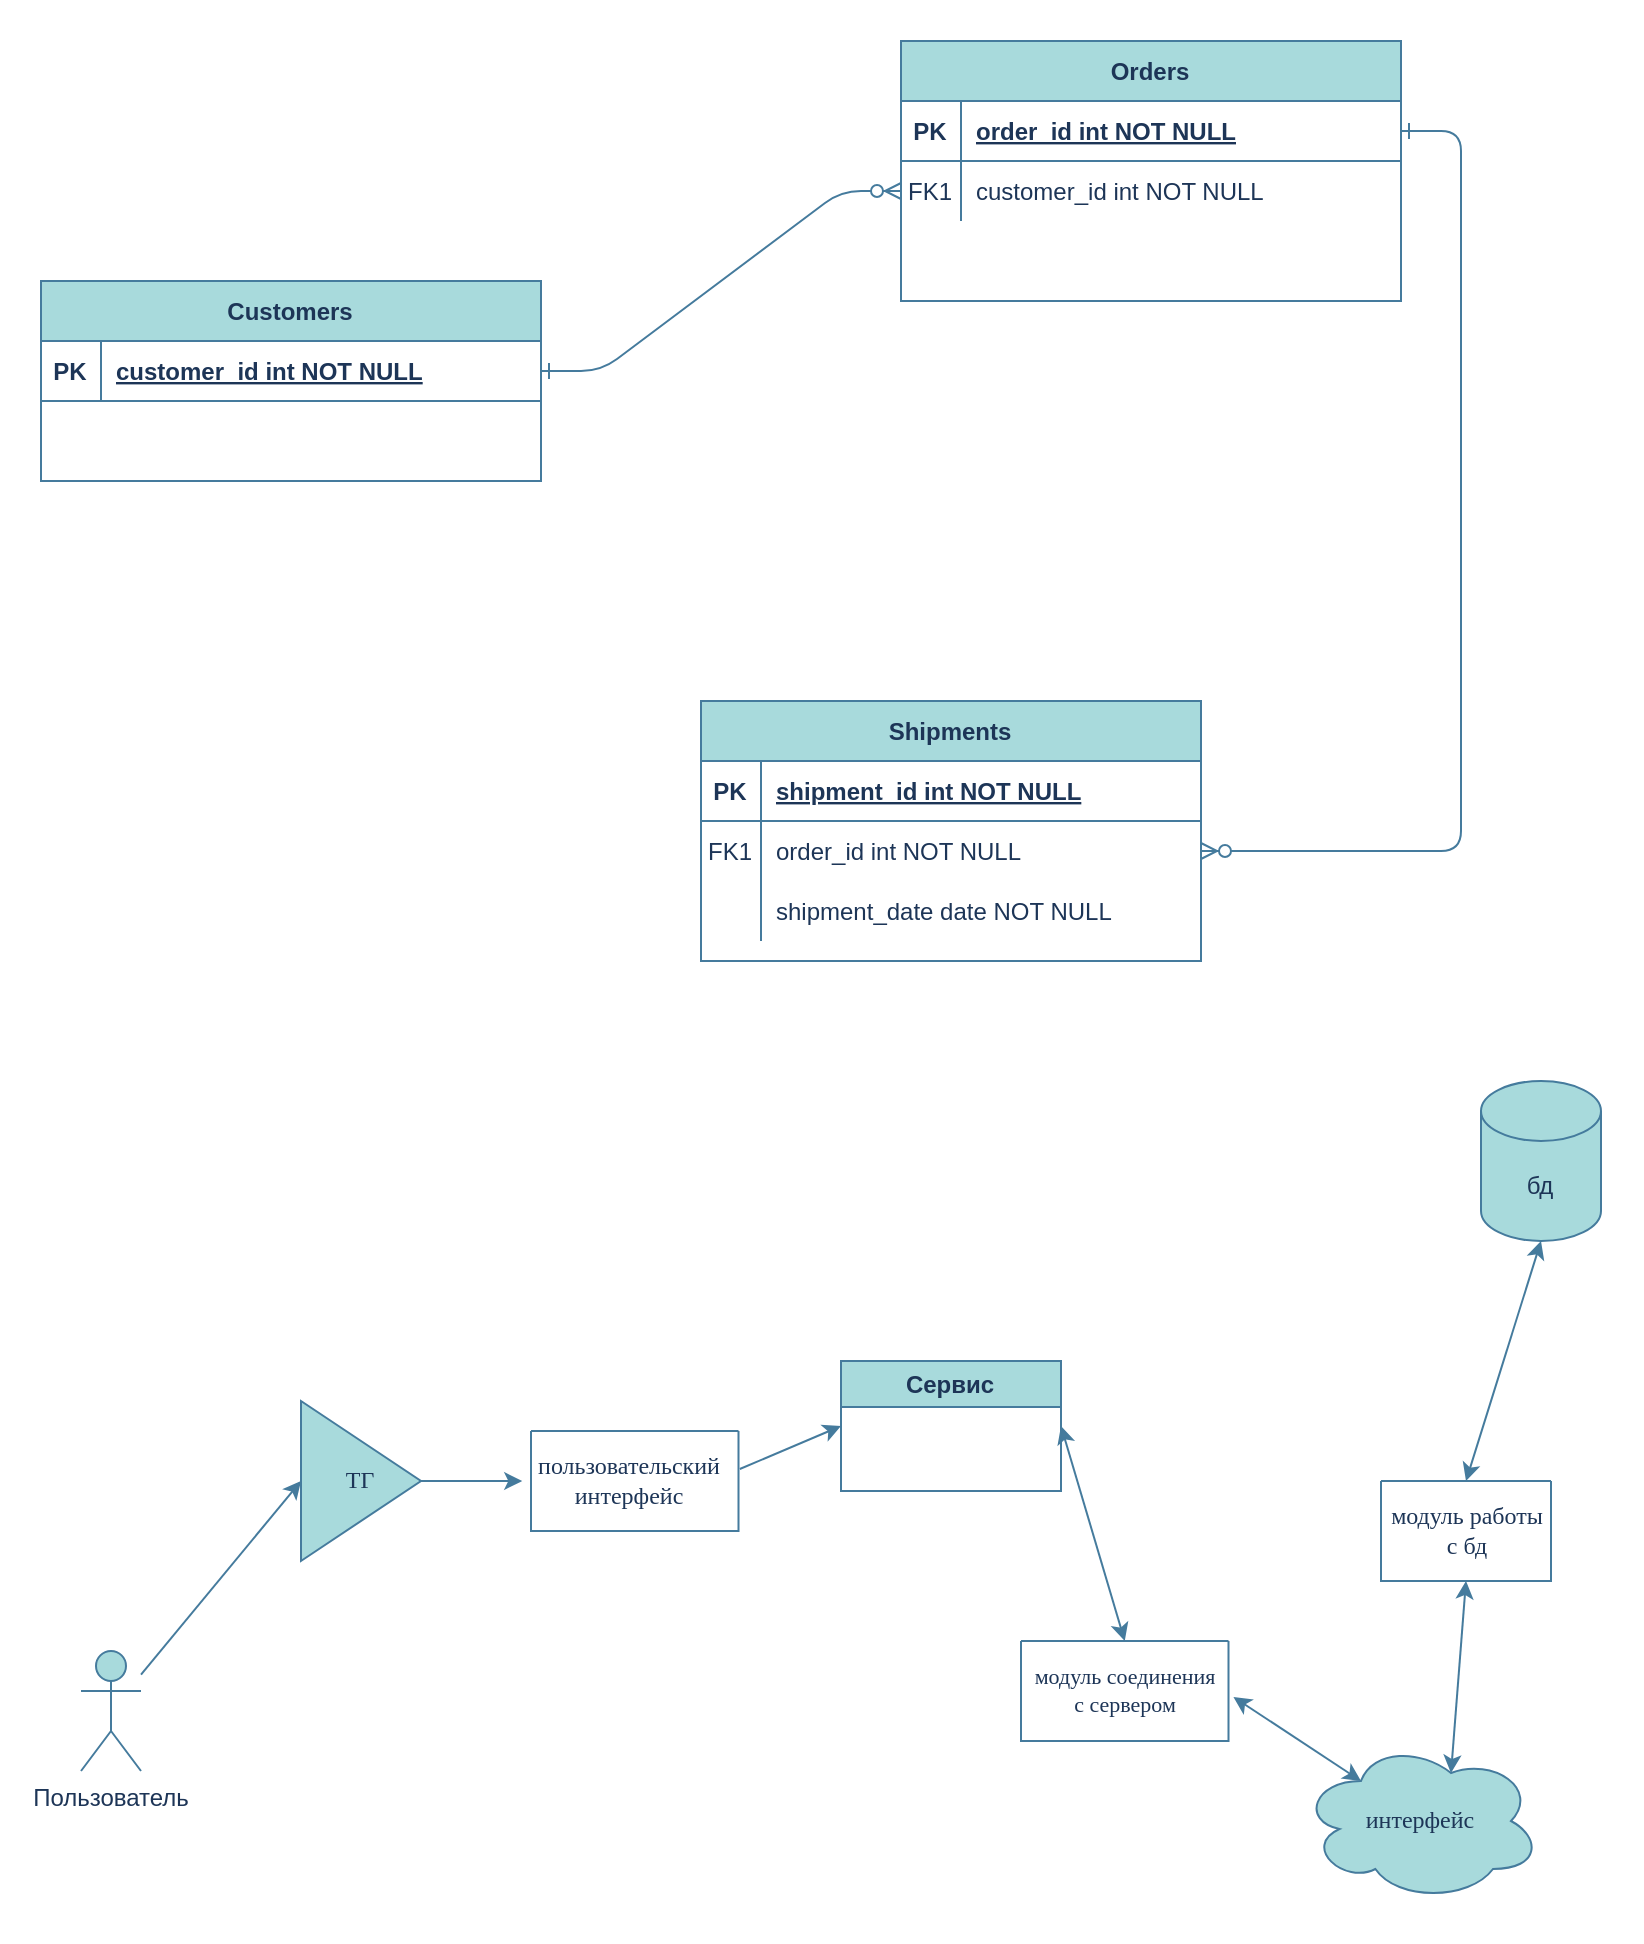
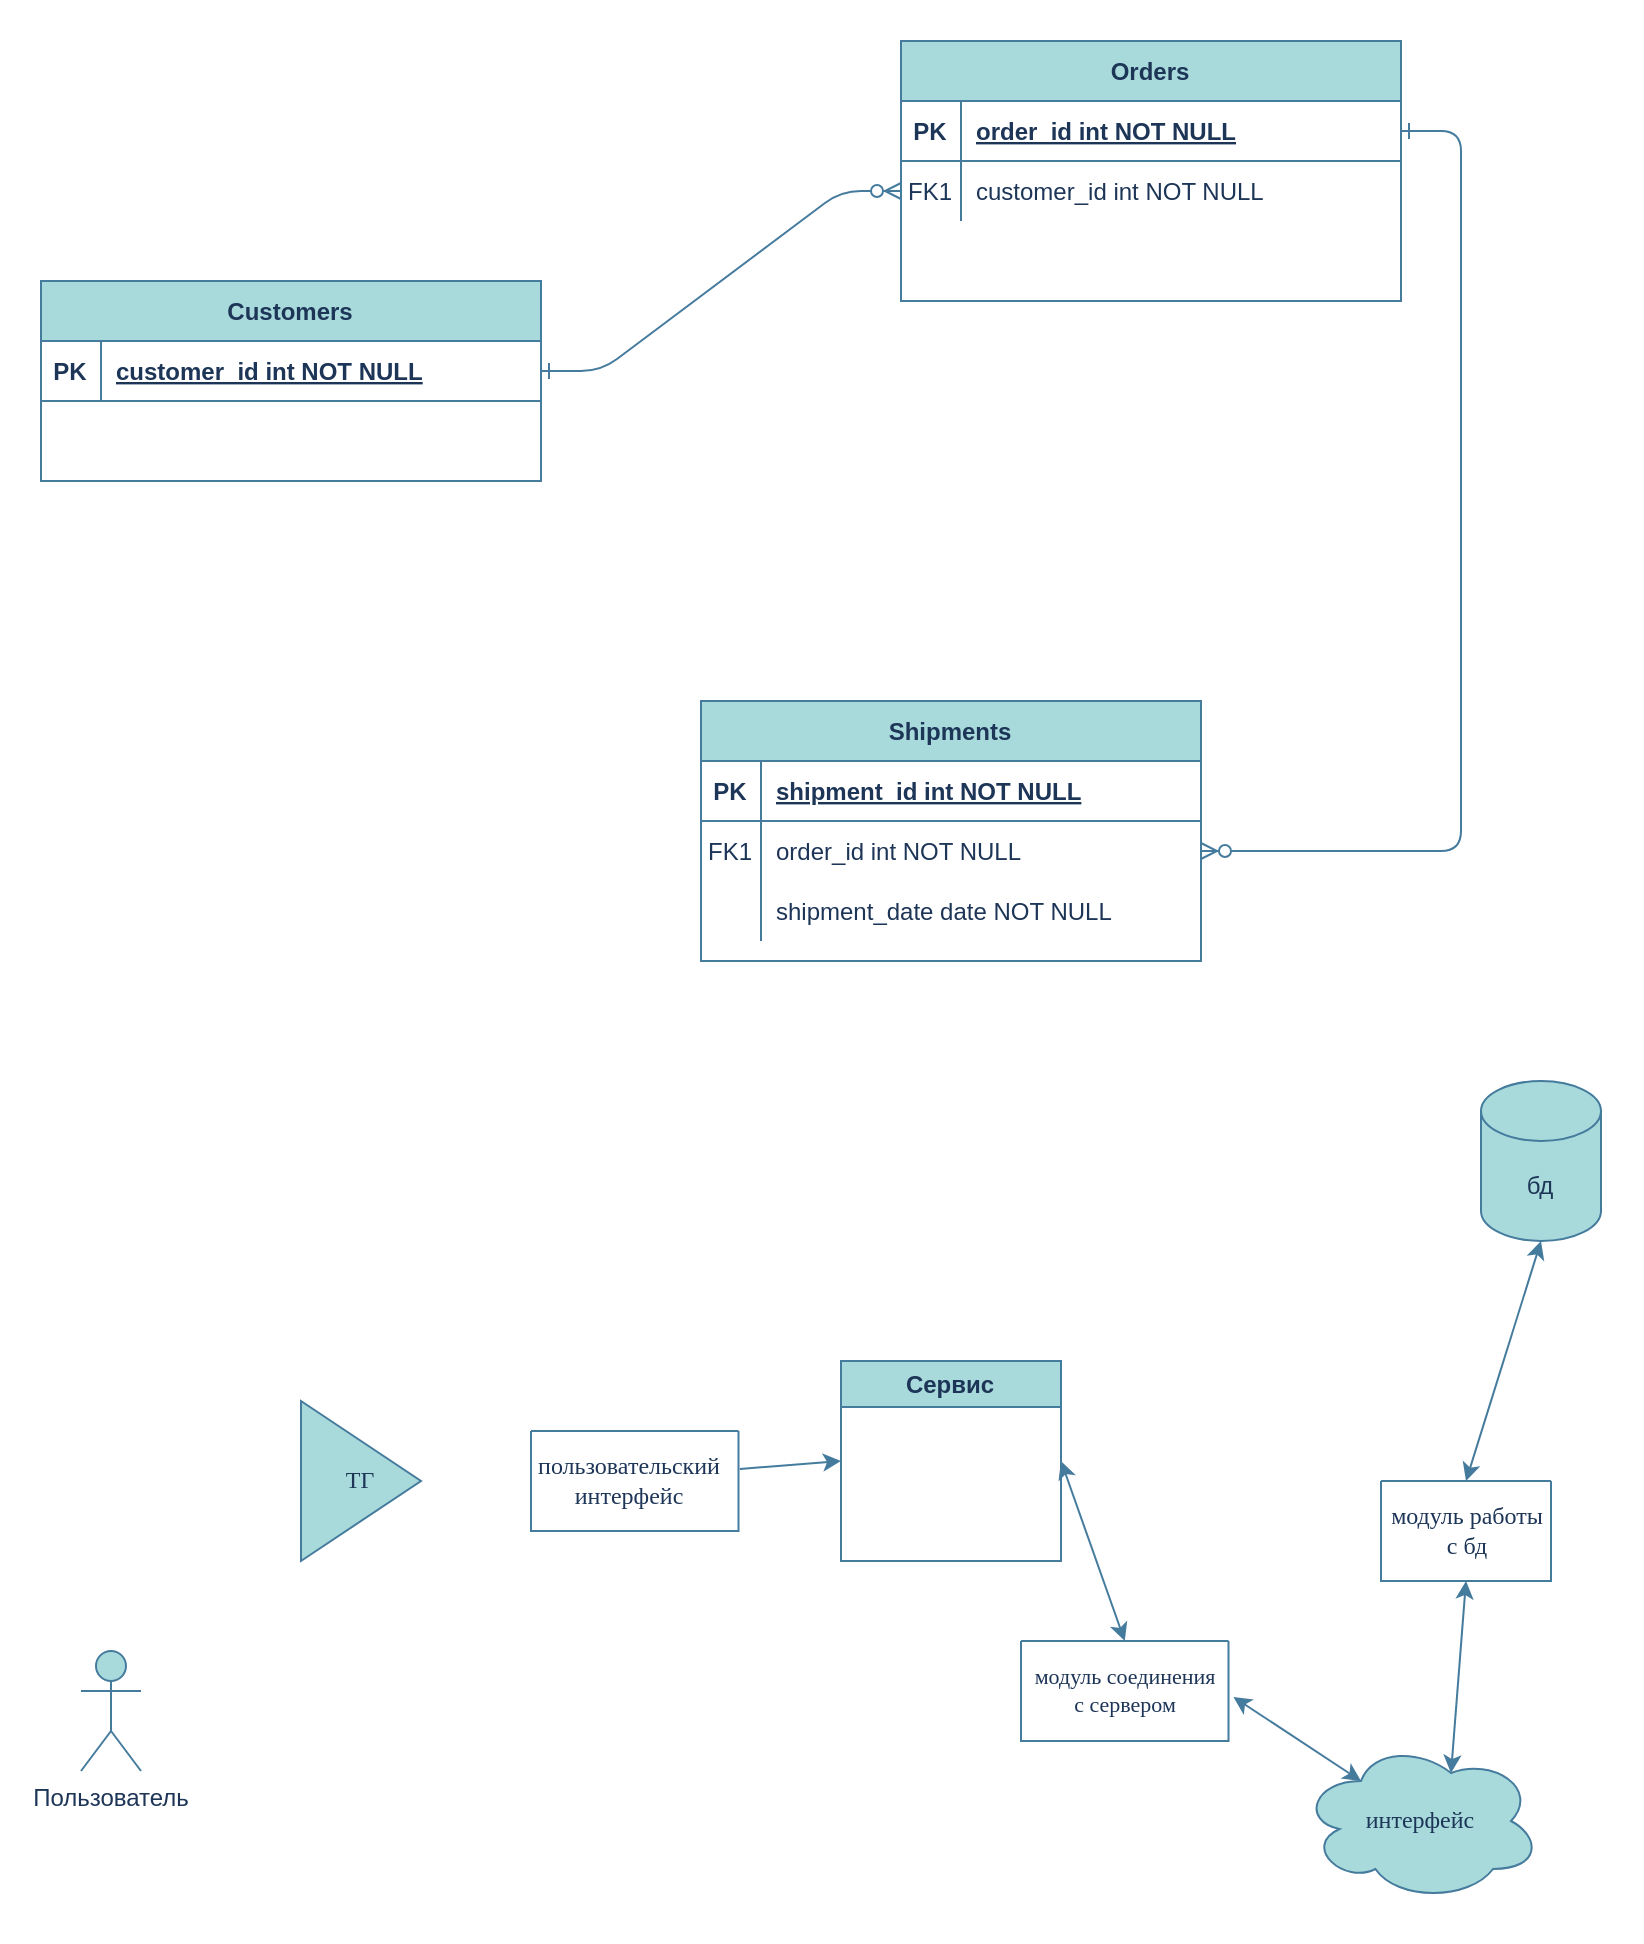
node "Сервис": size 220x130 -> 220x200
edge "ТГ" -> "пользовательский интерфейс": removed
edge "Пользователь" -> "ТГ": removed
